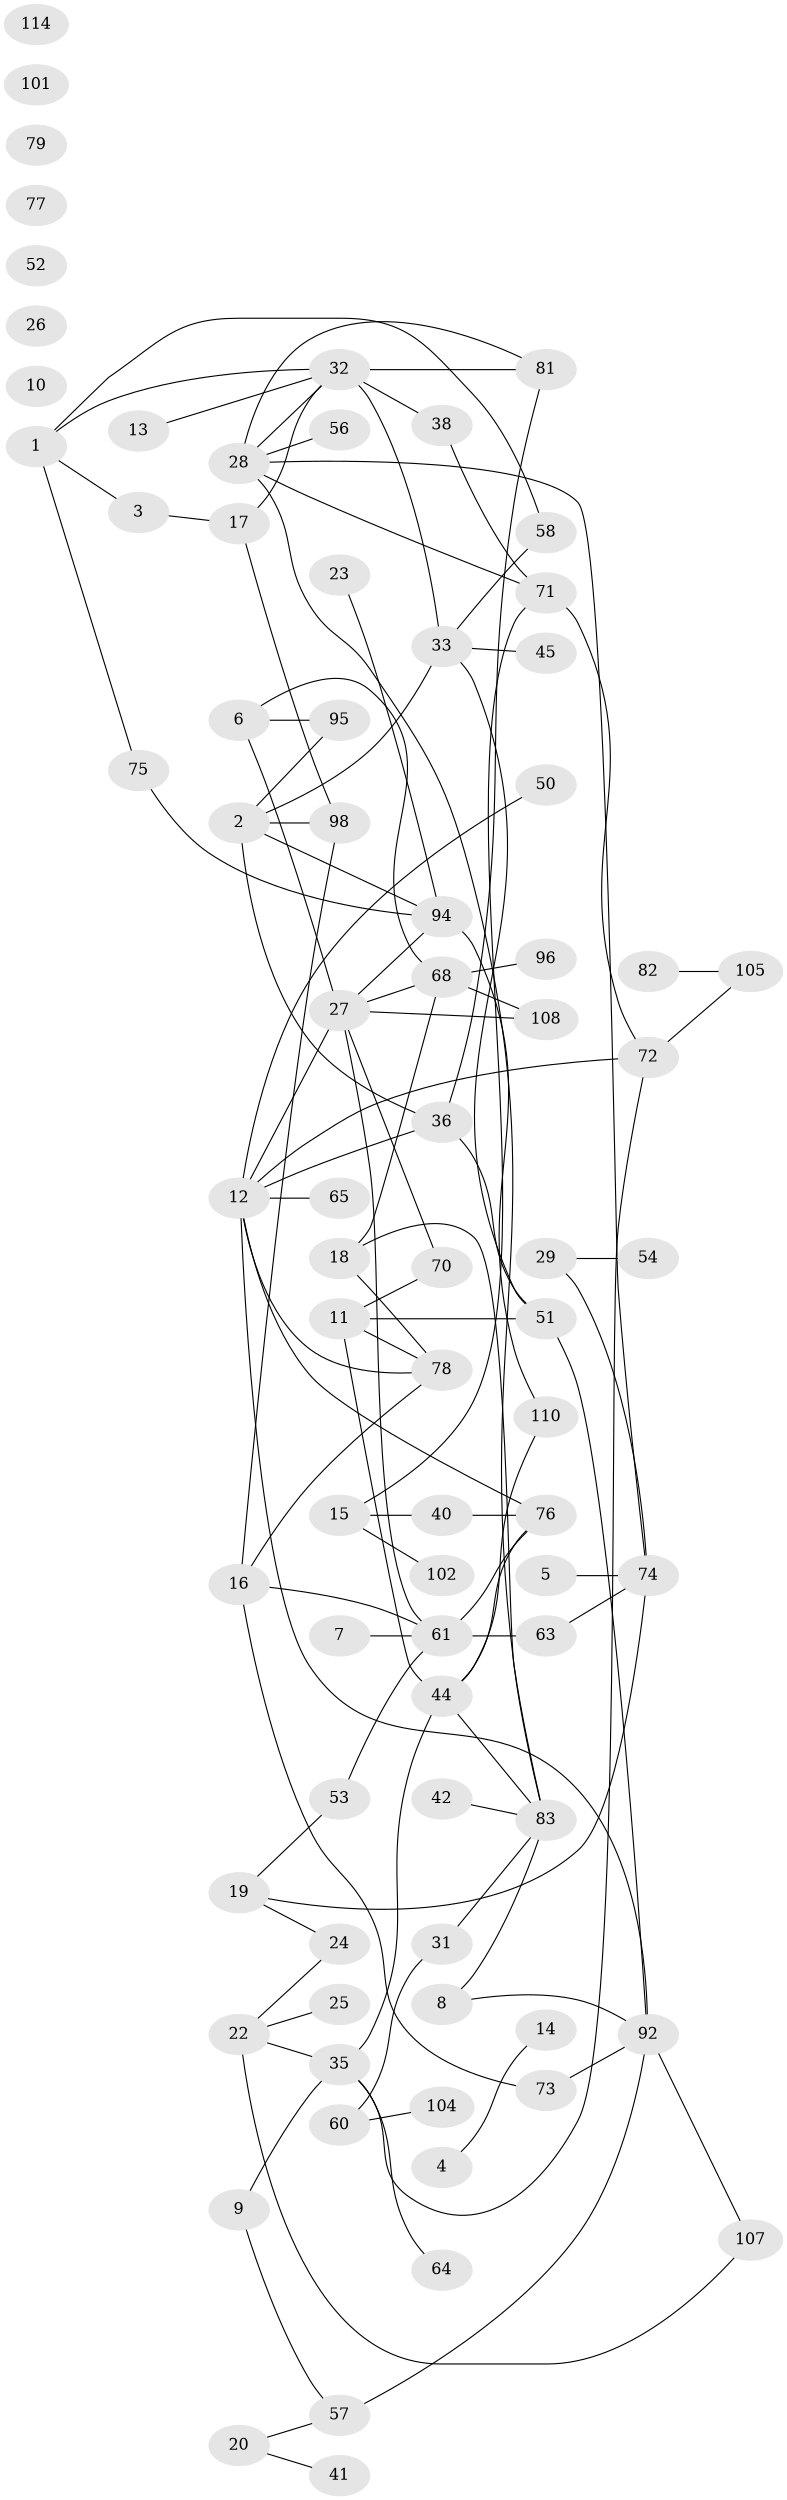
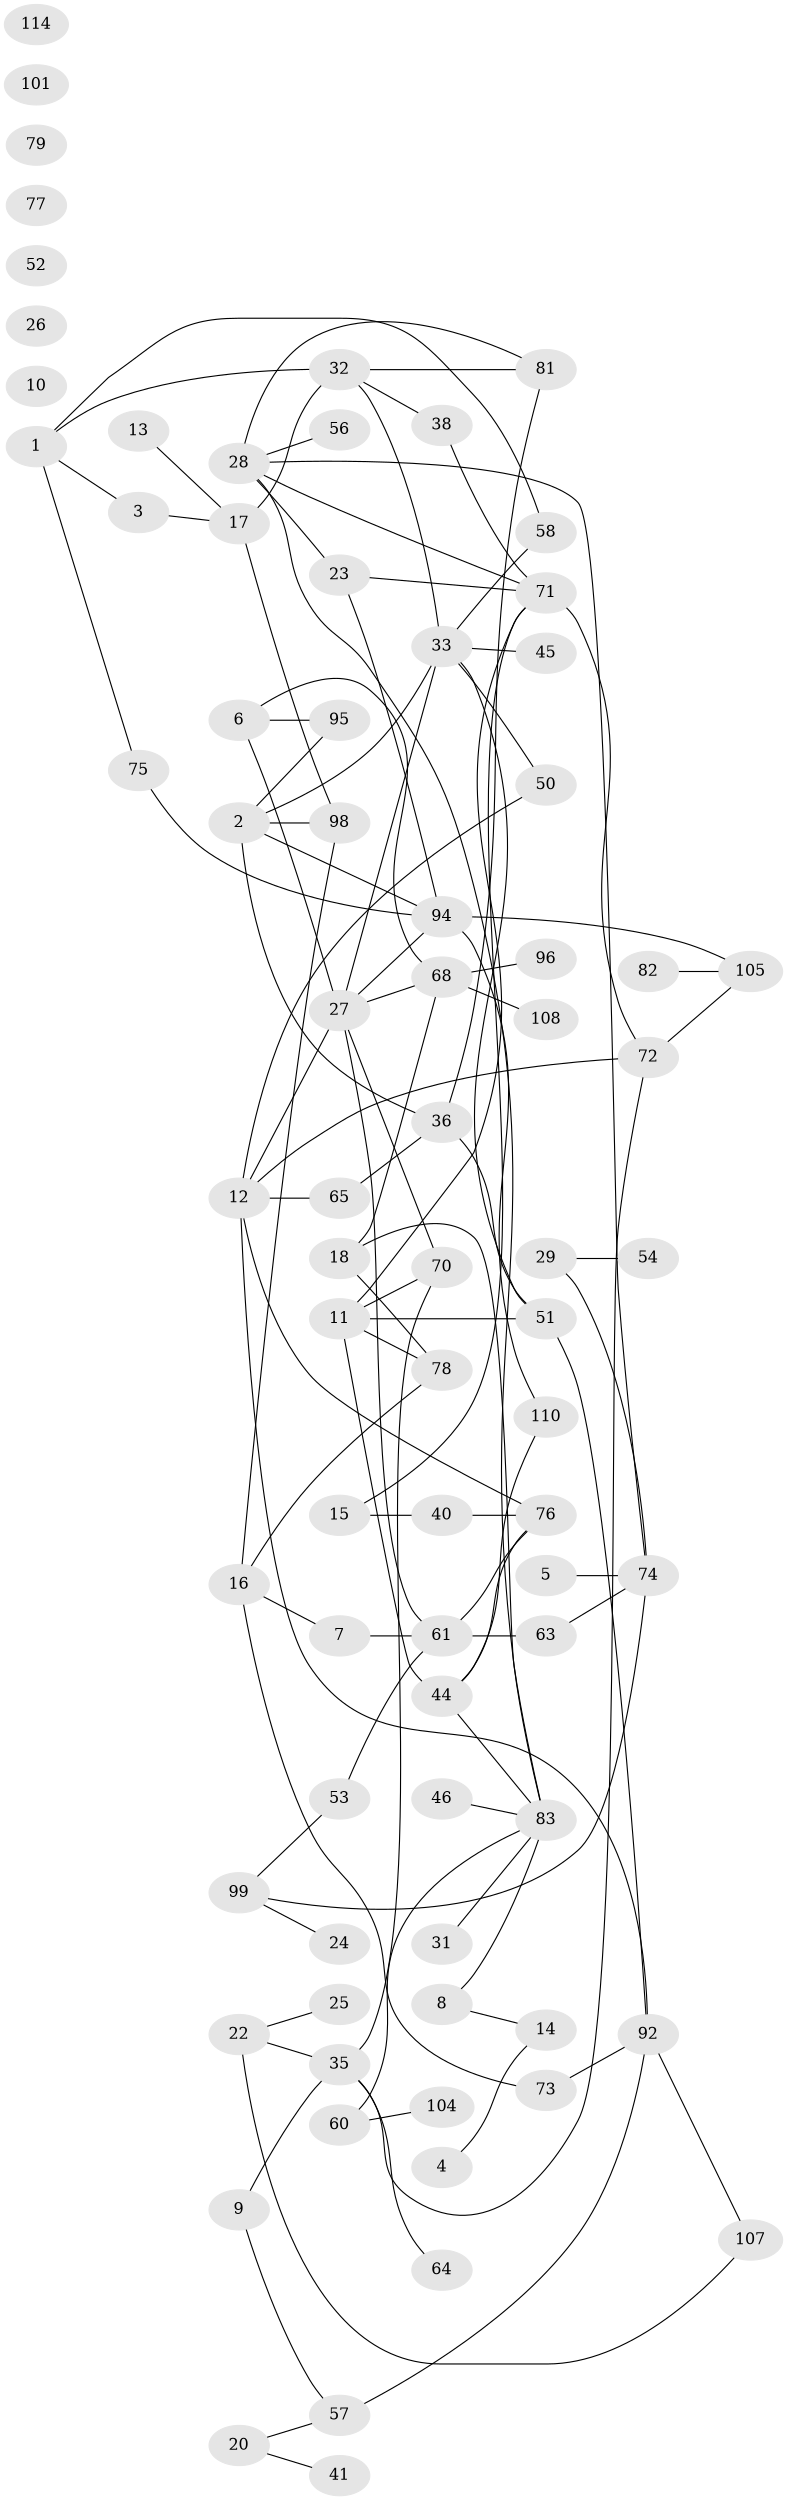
edge "32" -- "13": now "17" -- "13"
edge "32" -- "28": now "23" -- "28"
edge "23" -- "71": added
edge "33" -- "50": added
edge "94" -- "105": added
edge "27" -- "108": now "27" -- "33"
edge "71" -- "11": added
edge "36" -- "12": now "36" -- "65"
edge "12" -- "78": removed
node "102": removed
edge "16" -- "61": now "16" -- "7"
node "42": label "42" -> "46"
edge "44" -- "35": now "70" -- "35"
node "19": label "19" -> "99"
edge "24" -- "22": removed
edge "8" -- "92": now "8" -- "14"
edge "31" -- "60": now "83" -- "60"
